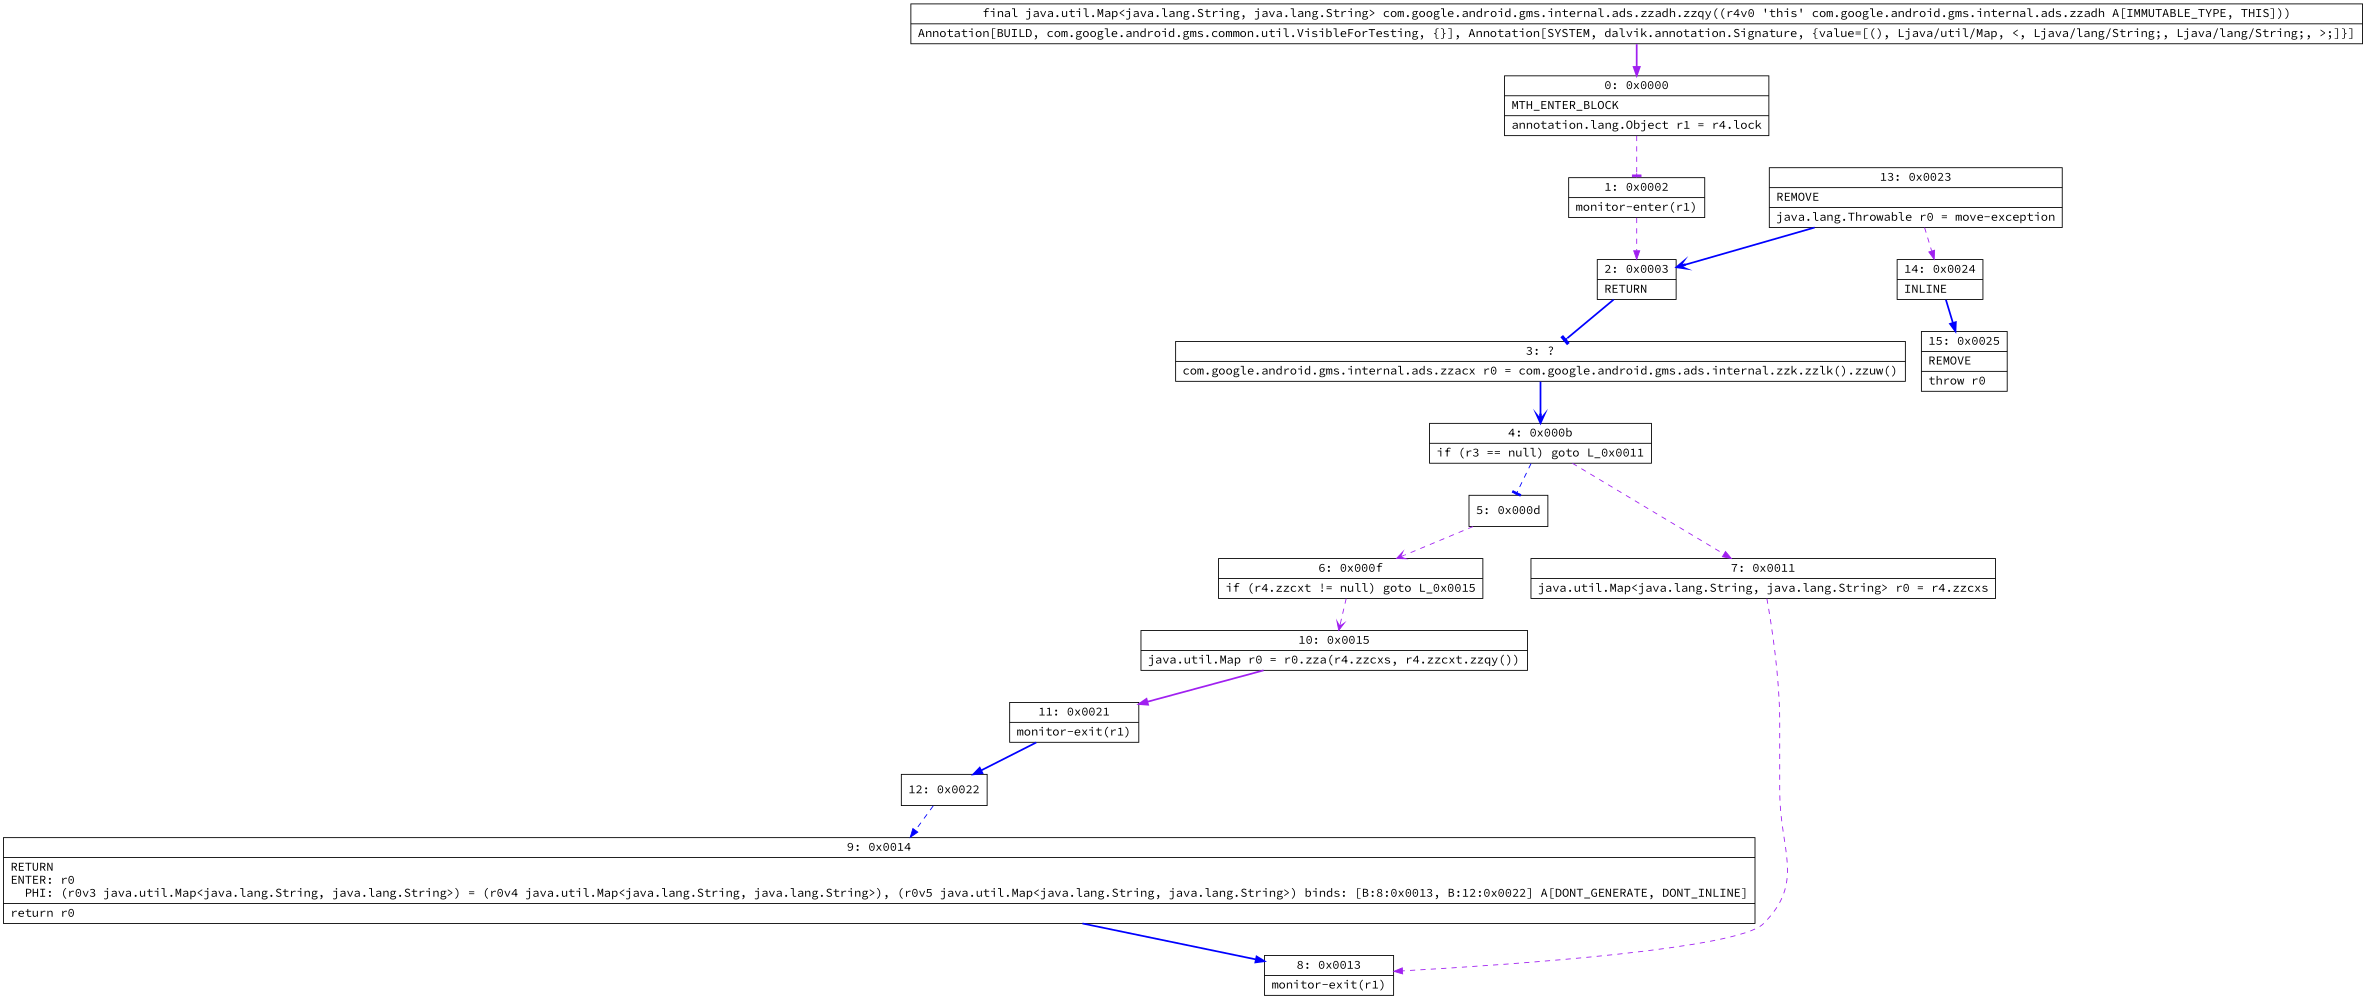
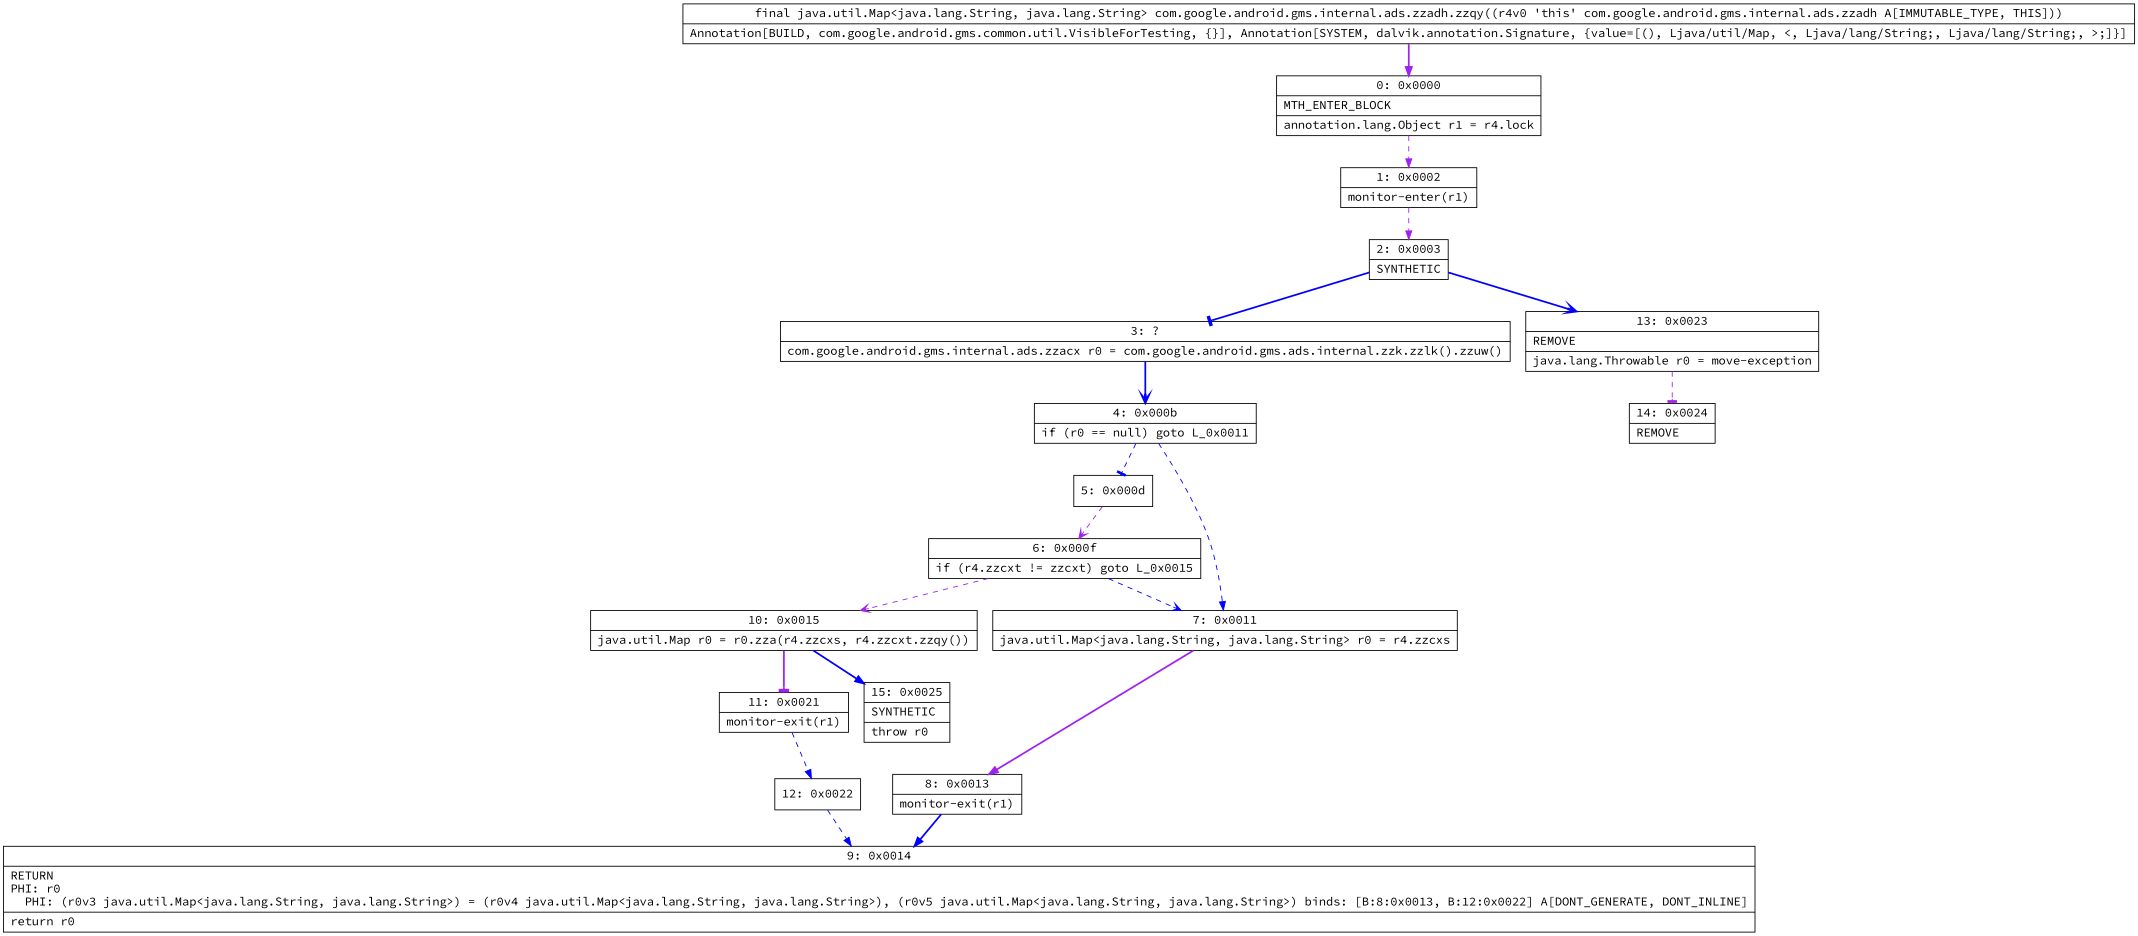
edge "0: 0x0000" -> "1: 0x0002": arrowhead tee -> normal
edge "13: 0x0023" -> "14: 0x0024": arrowhead normal -> tee
edge "13: 0x0023" -> "2: 0x0003": reversed
node "2: 0x0003": text "RETURN" -> "SYNTHETIC"
node "14: 0x0024": text "INLINE" -> "REMOVE"
edge "14: 0x0024" -> "15: 0x0025": now "10: 0x0015" -> "15: 0x0025"
node "15: 0x0025": text "REMOVE" -> "SYNTHETIC"
node "4: 0x000b": text "if (r3 == null) goto L_0x0011" -> "if (r0 == null) goto L_0x0011"
edge "4: 0x000b" -> "7: 0x0011": color purple -> blue
node "6: 0x000f": text "if (r4.zzcxt != null) goto L_0x0015" -> "if (r4.zzcxt != zzcxt) goto L_0x0015"
edge "6: 0x000f" -> "7: 0x0011": added
edge "10: 0x0015" -> "11: 0x0021": arrowhead normal -> tee
edge "11: 0x0021" -> "12: 0x0022": style bold -> dashed
node "9: 0x0014": text "ENTER: r0" -> "PHI: r0"
edge "7: 0x0011" -> "8: 0x0013": style dashed -> bold
edge "9: 0x0014" -> "8: 0x0013": reversed
